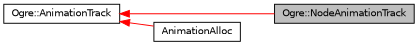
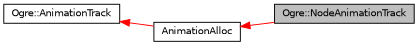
edge "Ogre::NodeAnimationTrack" -> "Ogre::AnimationTrack": now "Ogre::NodeAnimationTrack" -> "AnimationAlloc"
